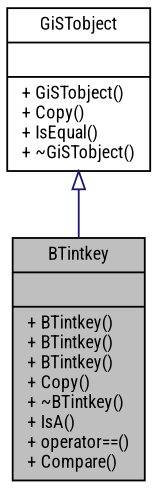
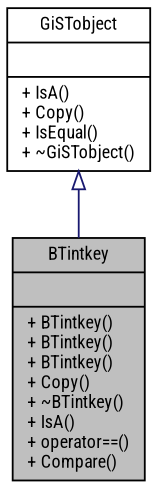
node "GiSTobject": text "+ GiSTobject()" -> "+ IsA()"
